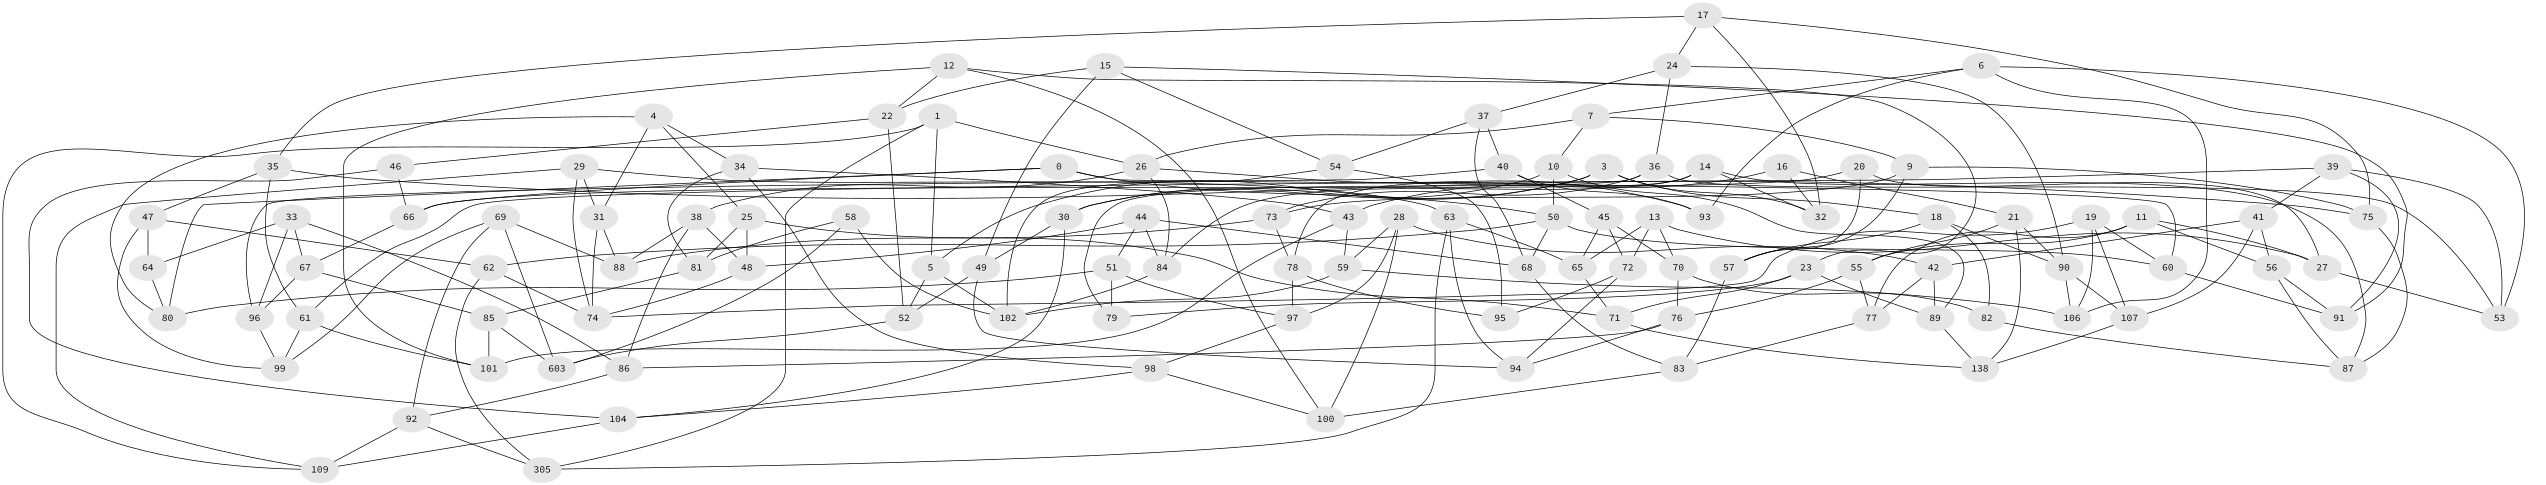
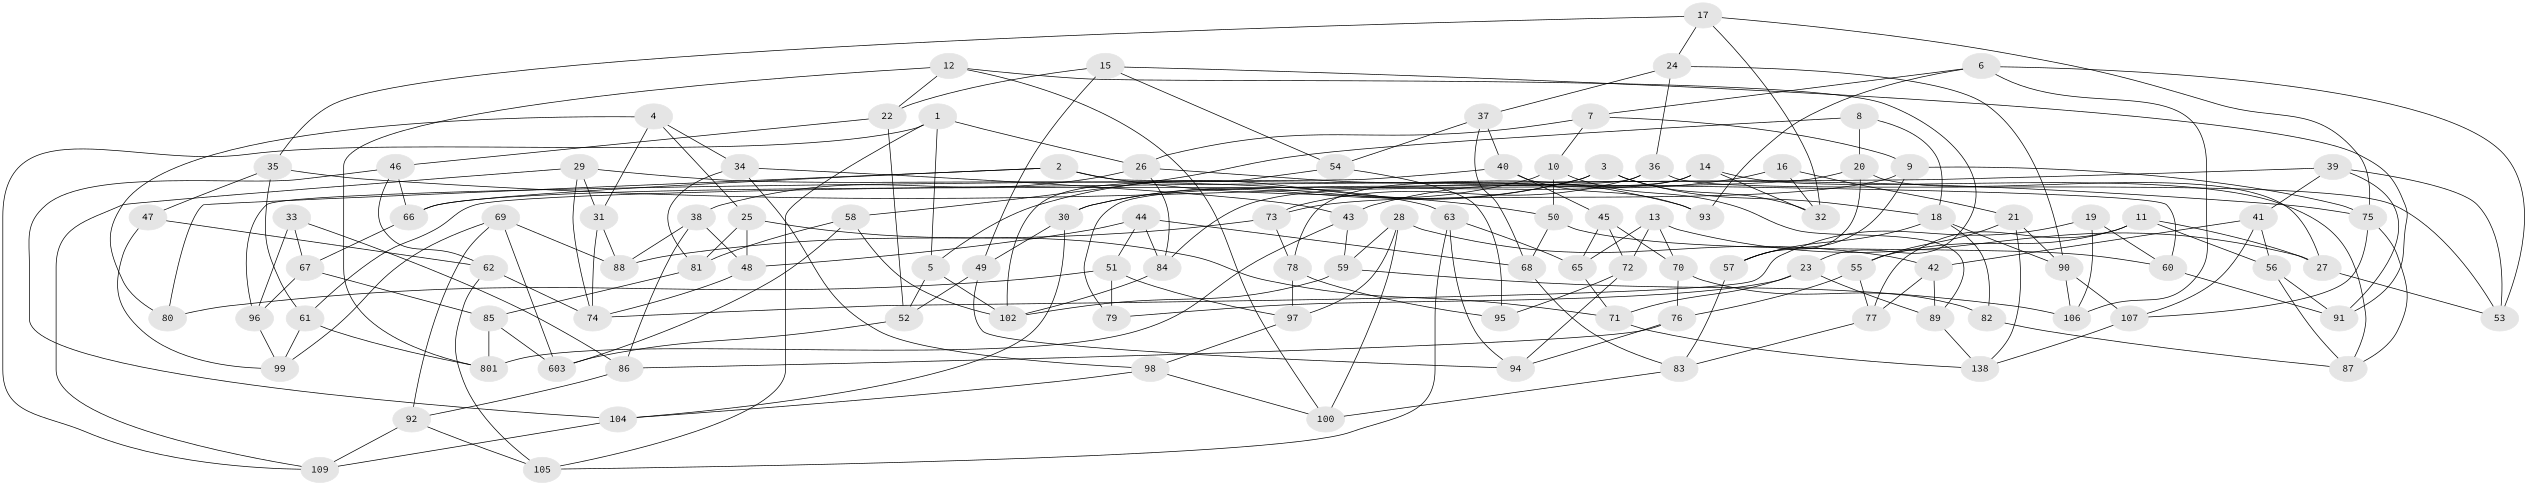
node "8": added
node "0": label "0" -> "2"
edge "50" -- "62": now "46" -- "62"
node "64": removed
edge "19" -- "107": now "75" -- "107"
node "101": label "101" -> "801"
node "305": label "305" -> "105"
